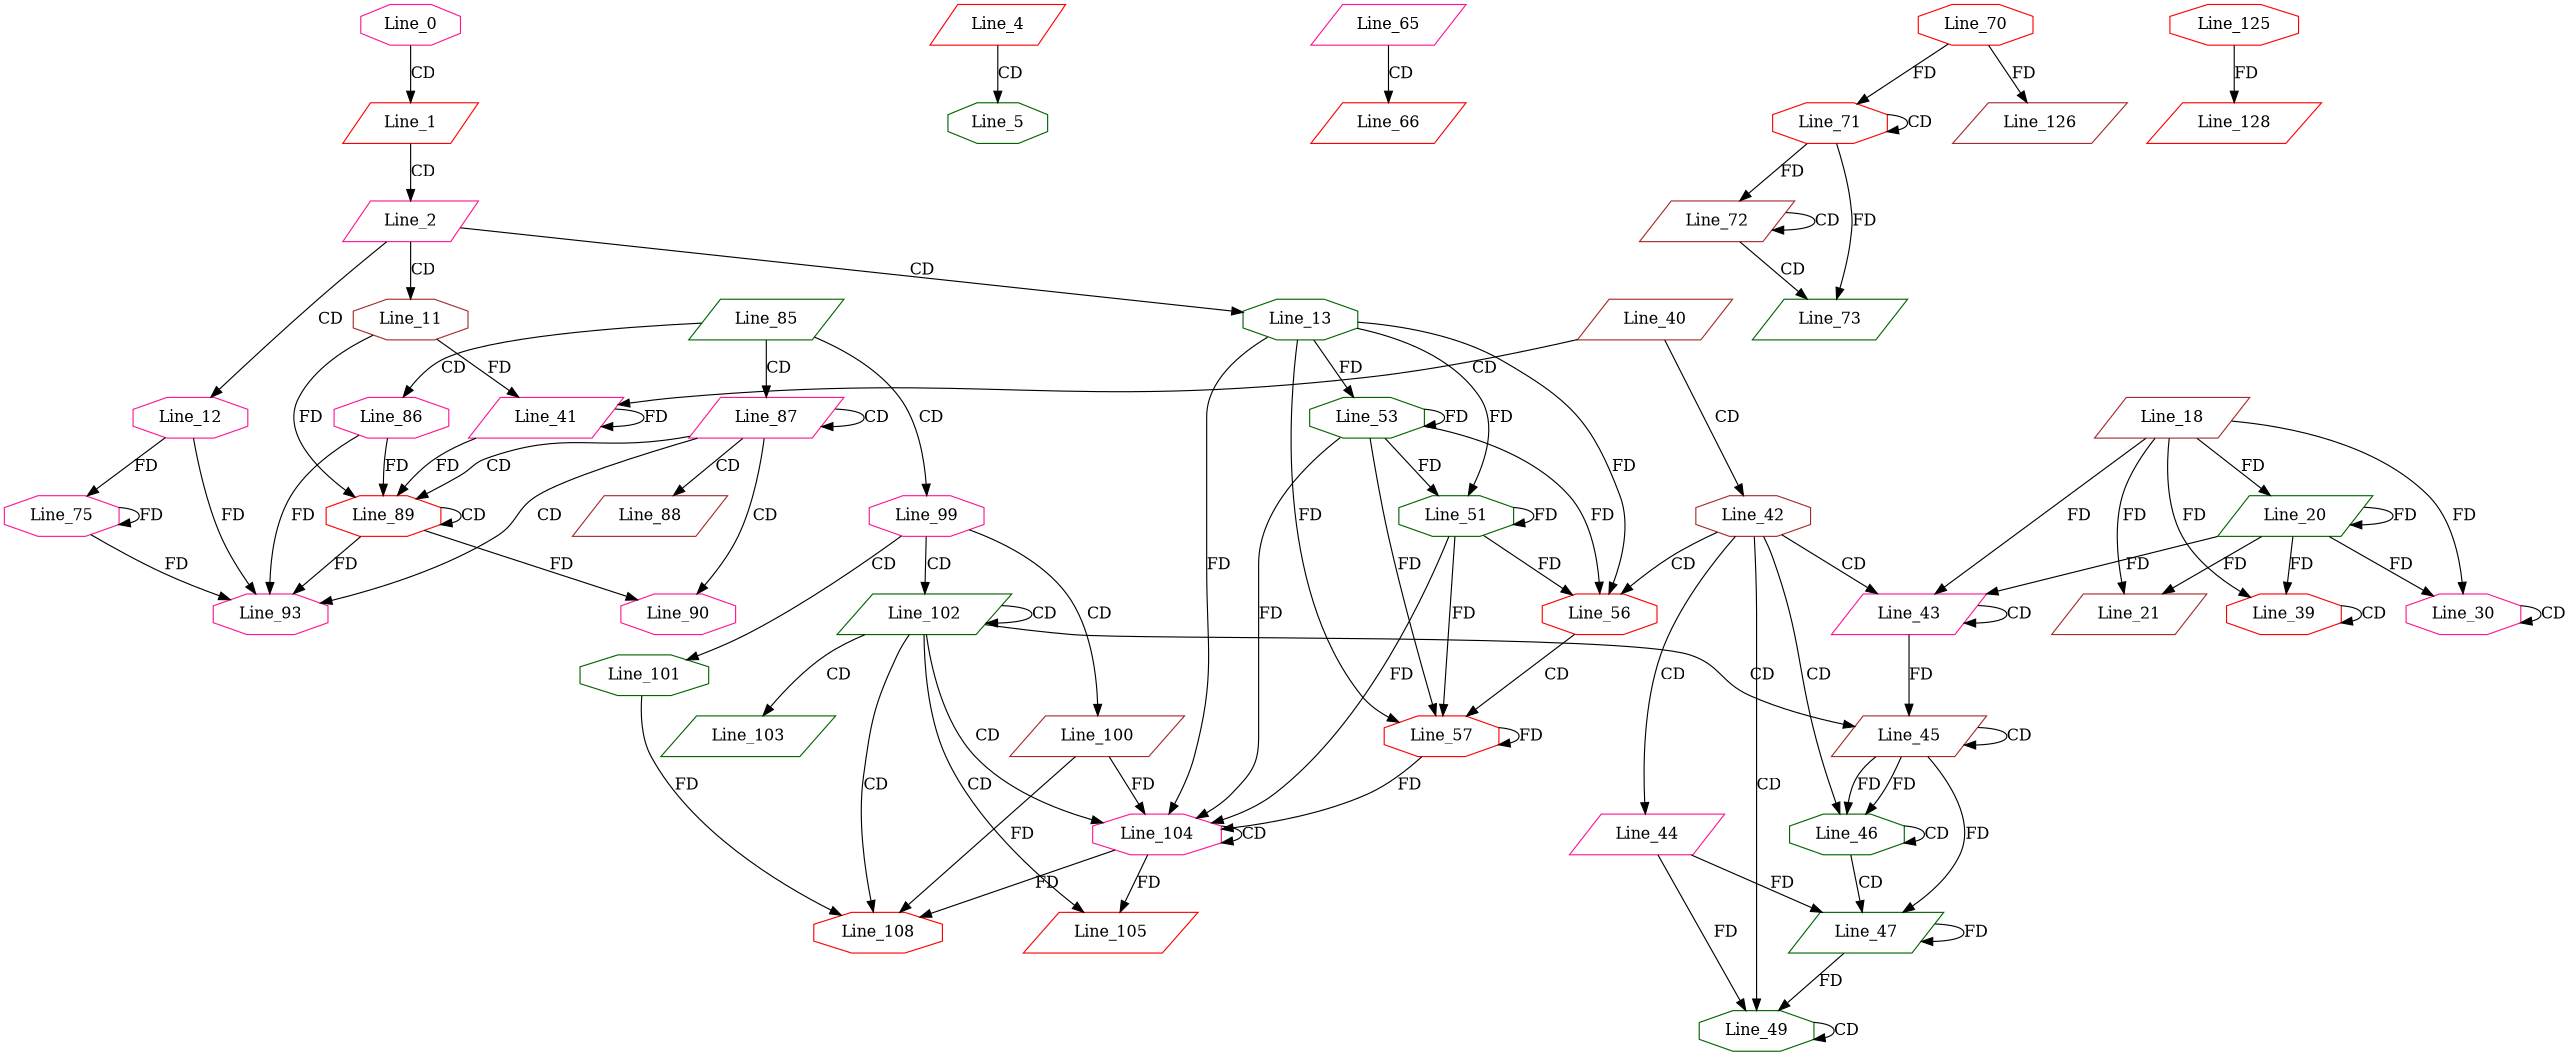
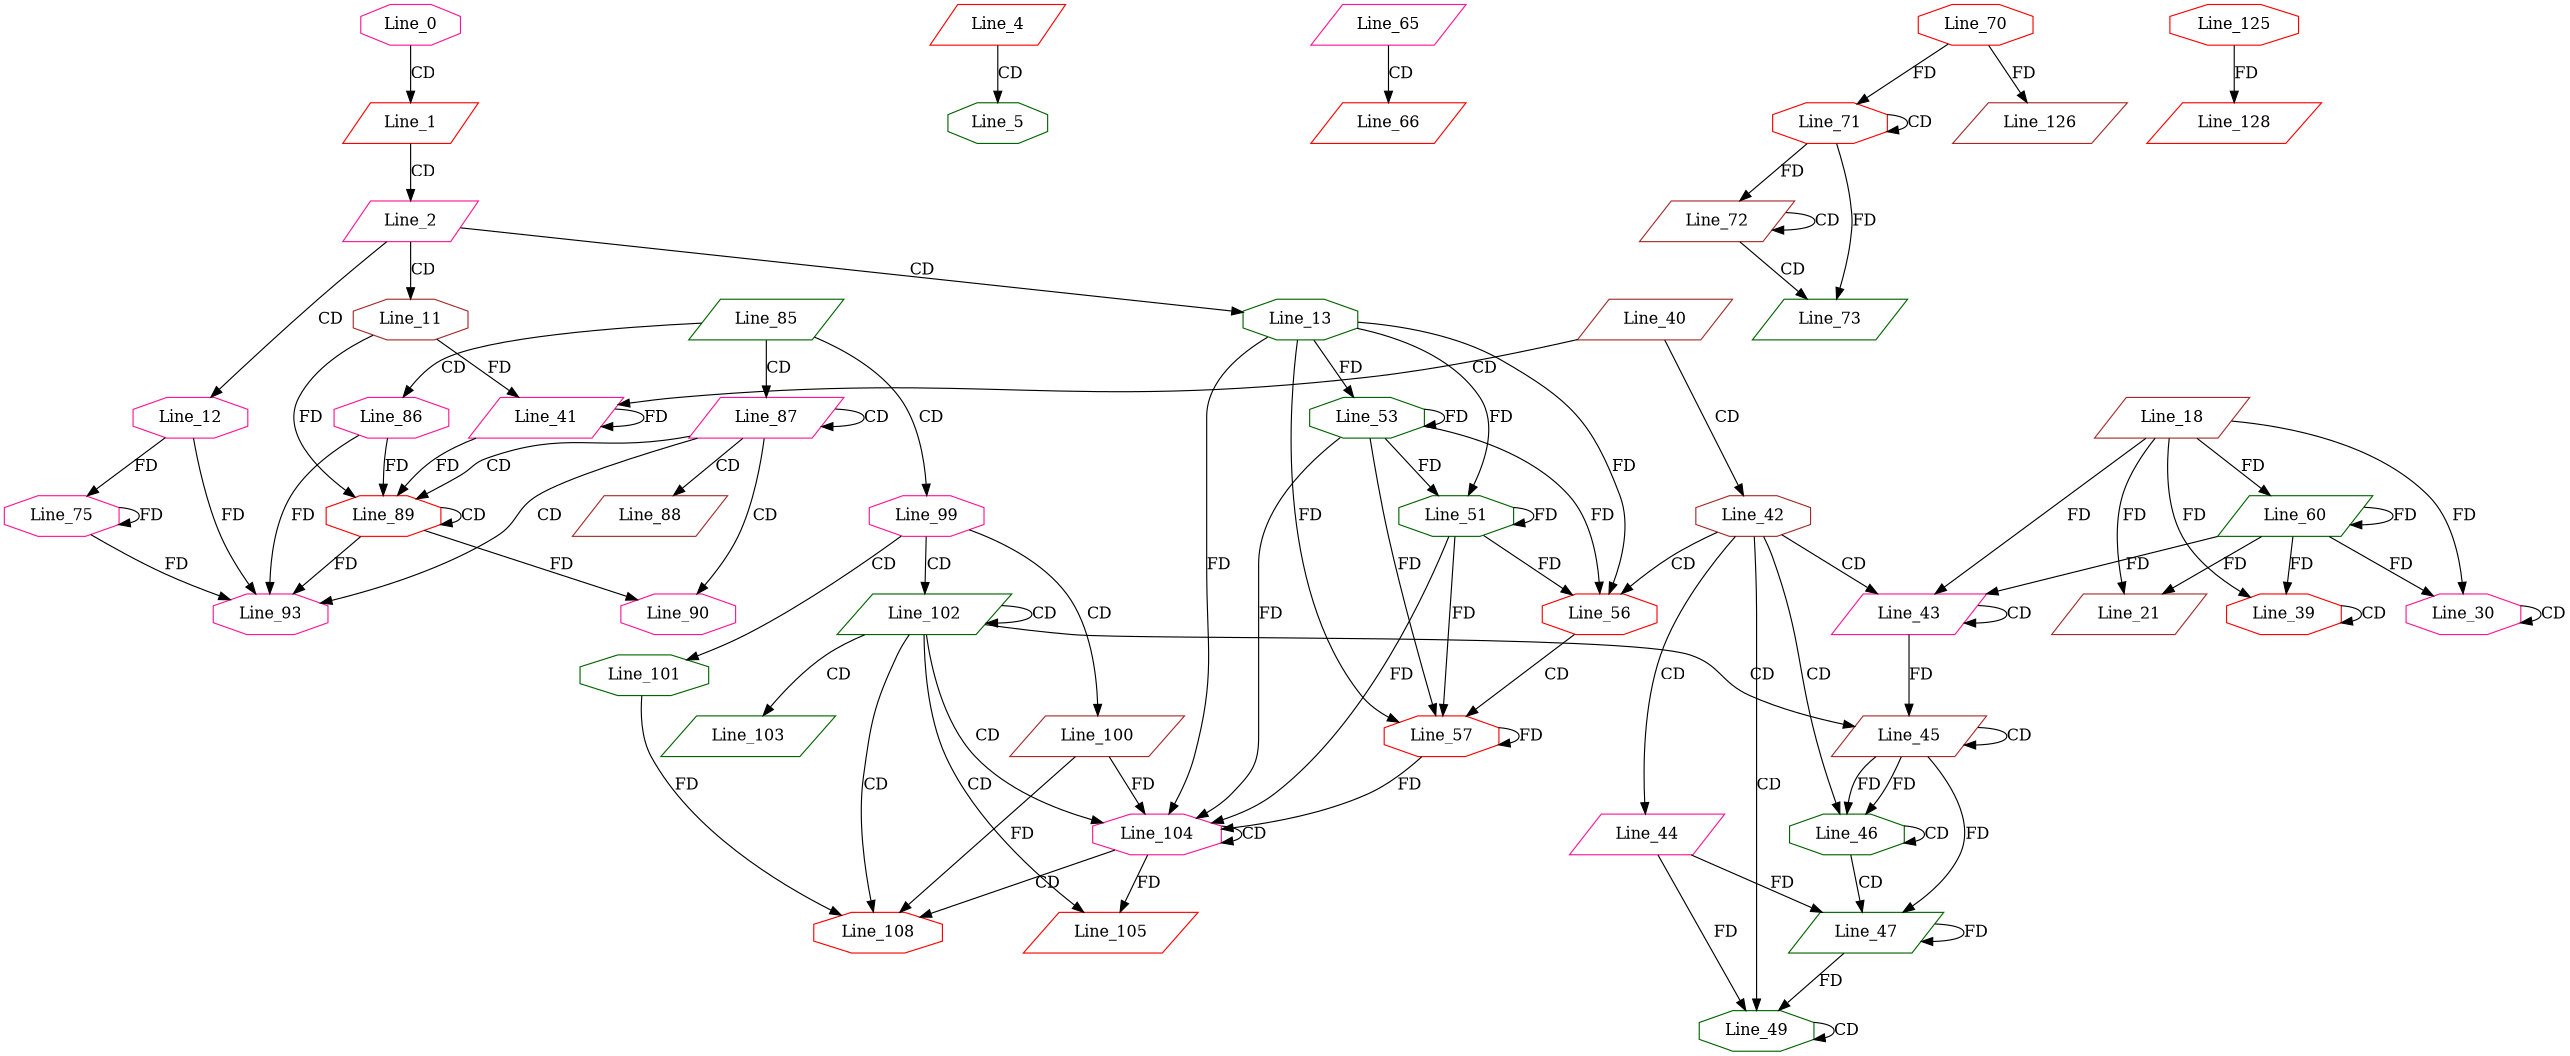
node "Line_20": label "Line_20" -> "Line_60"
edge "Line_104" -> "Line_108": label "FD" -> "CD"
